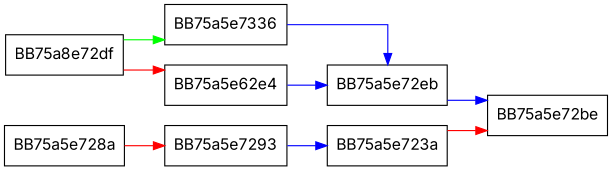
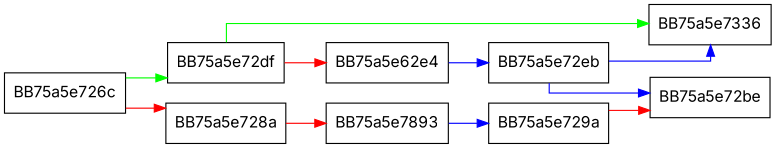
edge "BB75a5e7336" -> "BB75a5e72eb": reversed
node "BB75a8e72df": label "BB75a8e72df" -> "BB75a5e72df"
node "BB75a5e726c": added
node "BB75a5e7293": label "BB75a5e7293" -> "BB75a5e7893"
node "BB75a5e723a": label "BB75a5e723a" -> "BB75a5e729a"
